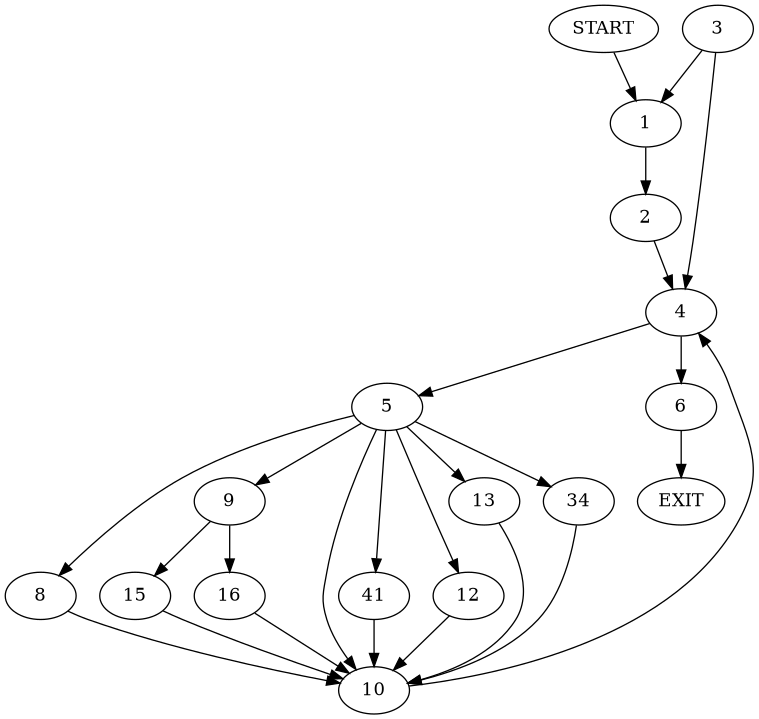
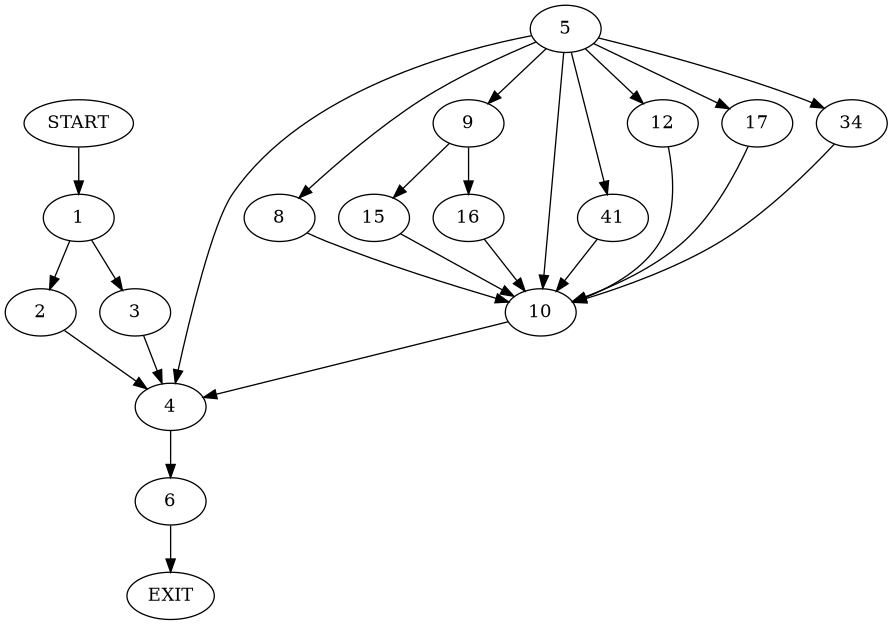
edge "3" -> "1": reversed
edge "4" -> "5": reversed
node "13": label "13" -> "17"
